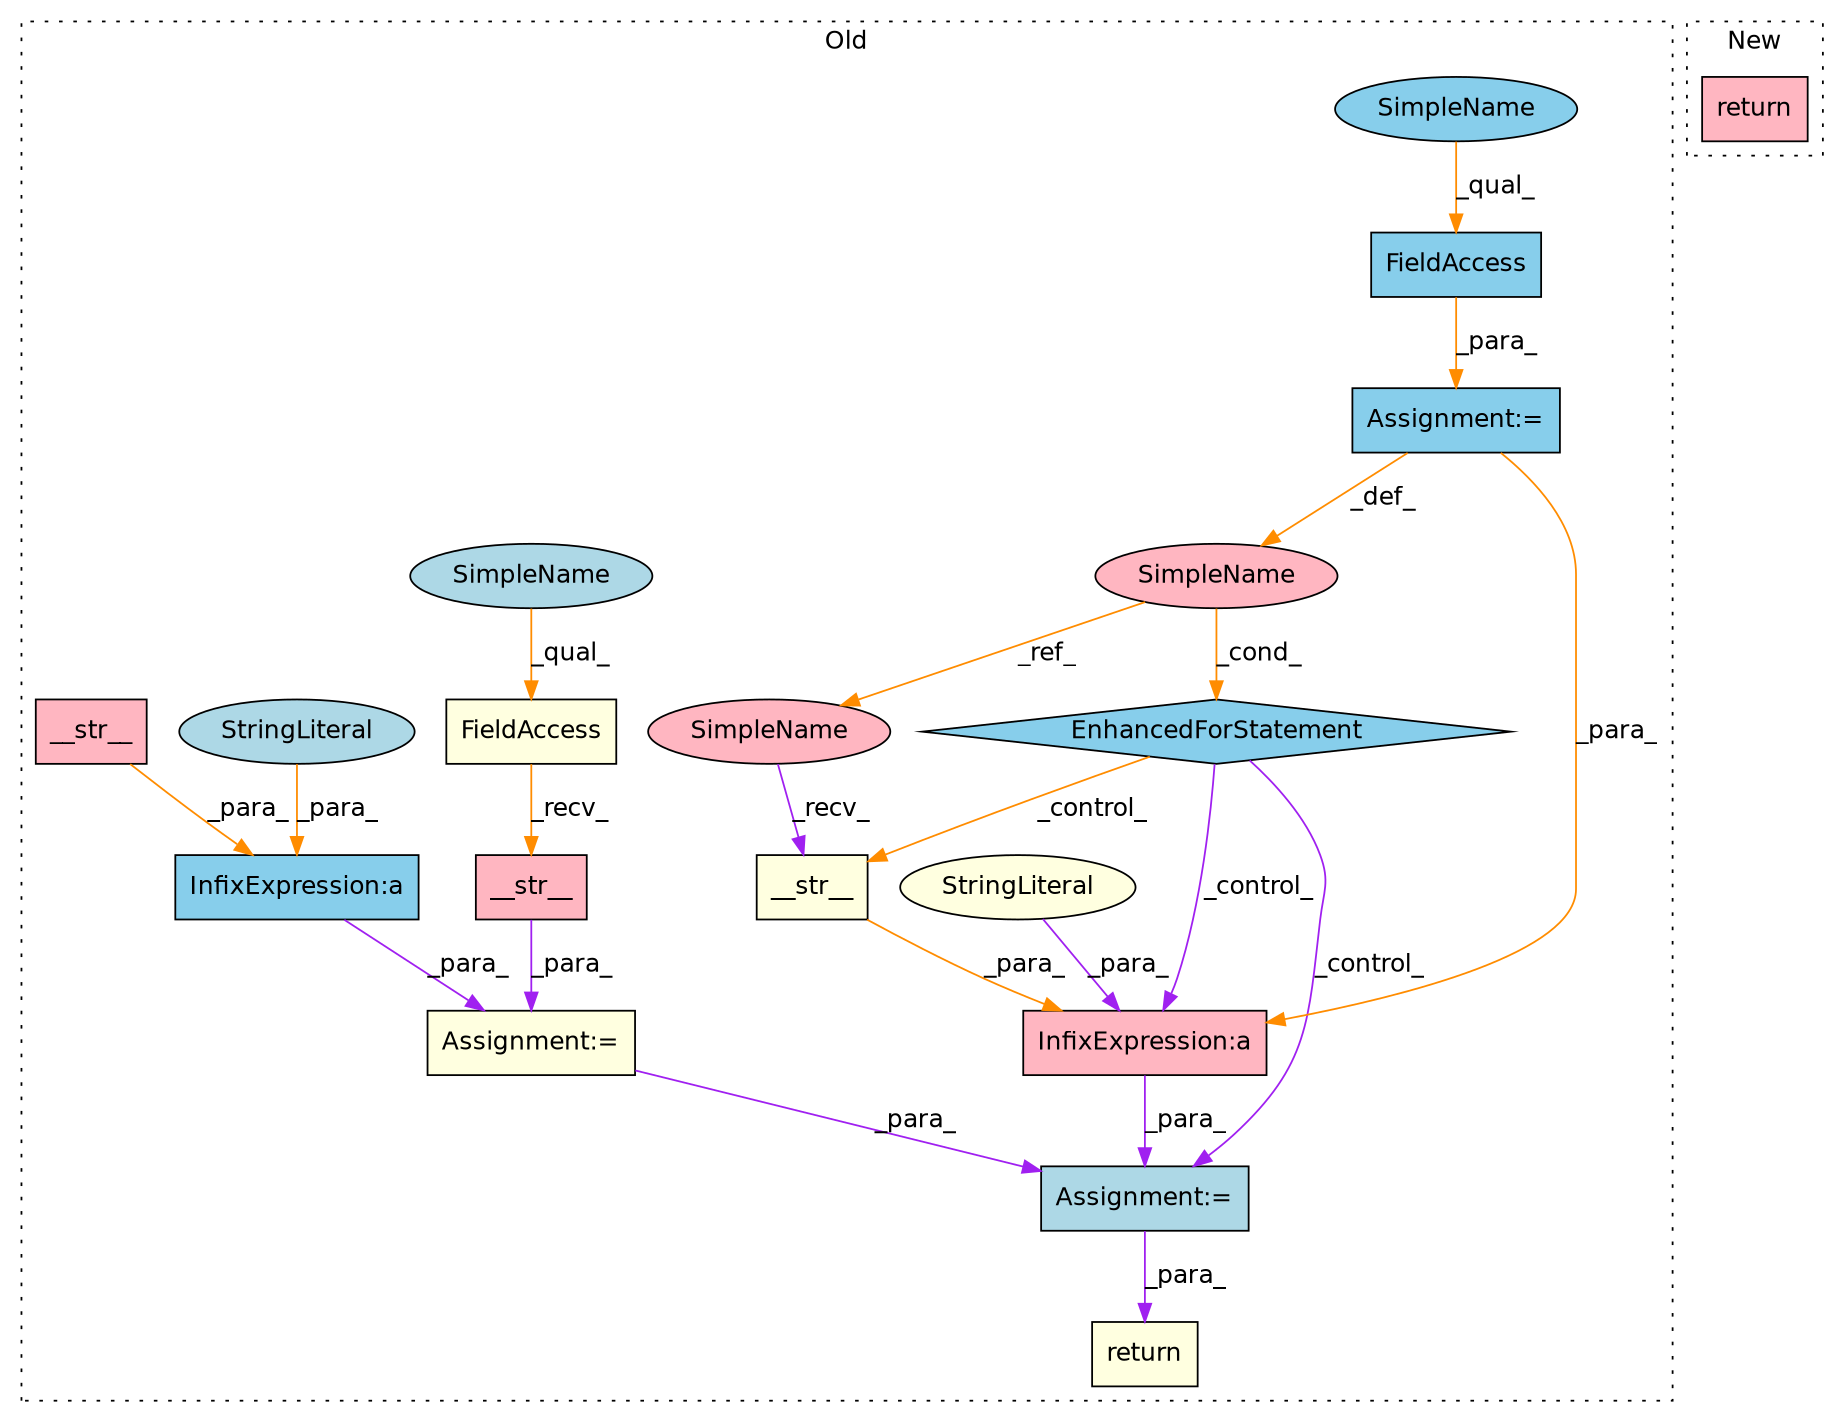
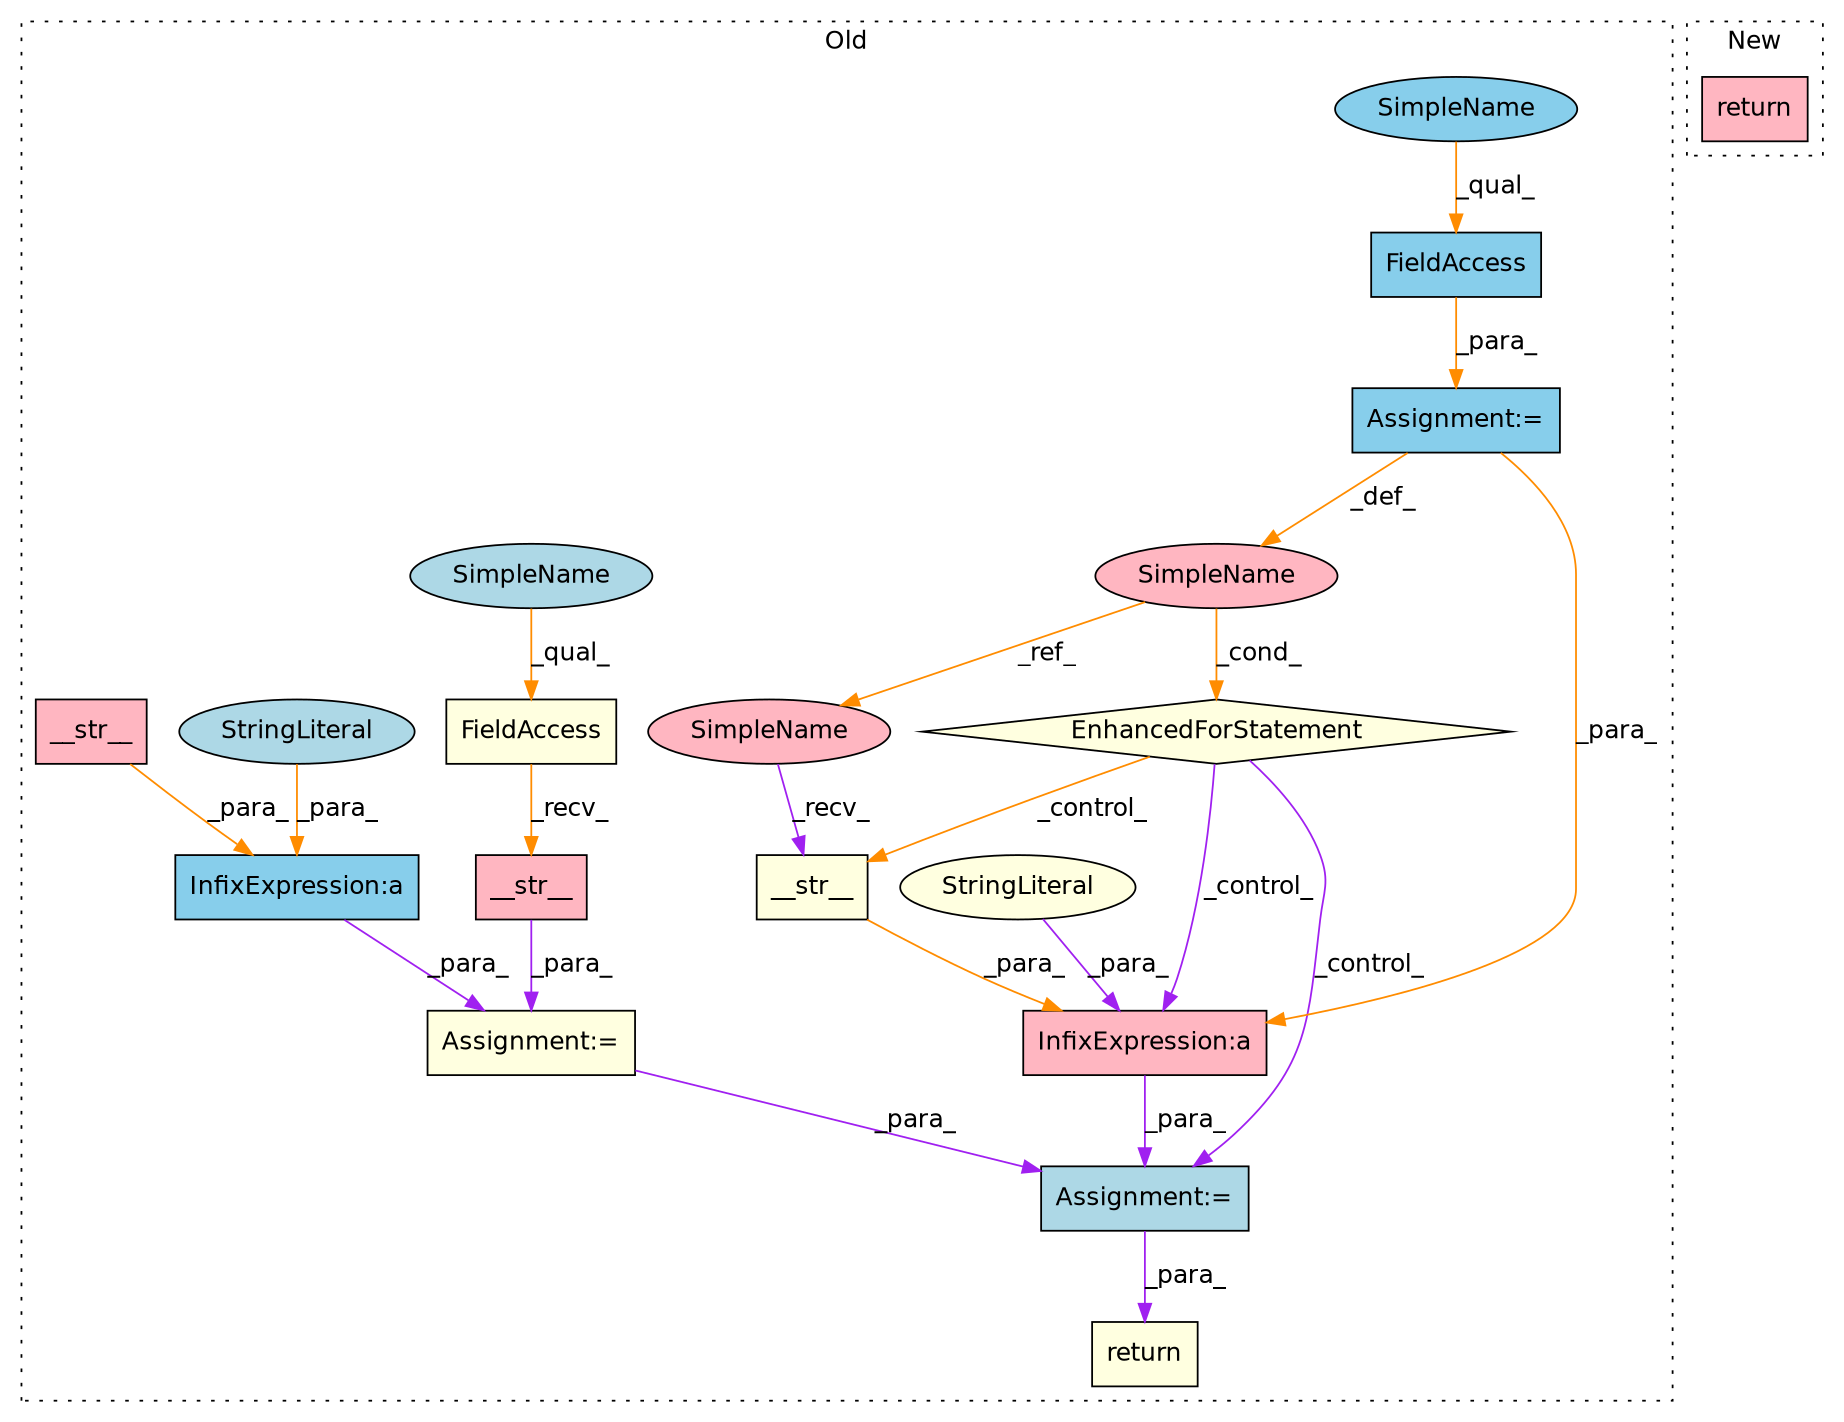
node "EnhancedForStatement": fillcolor skyblue -> lightyellow
